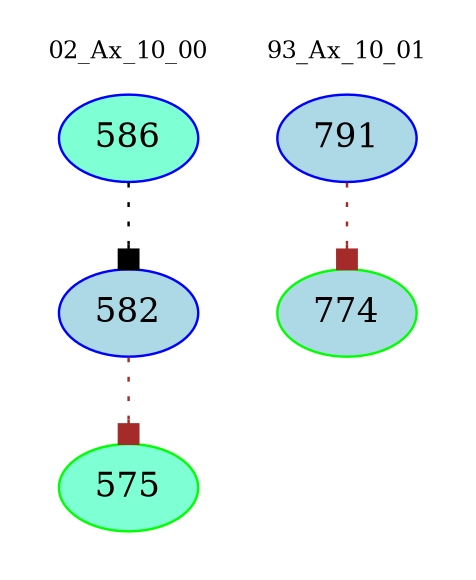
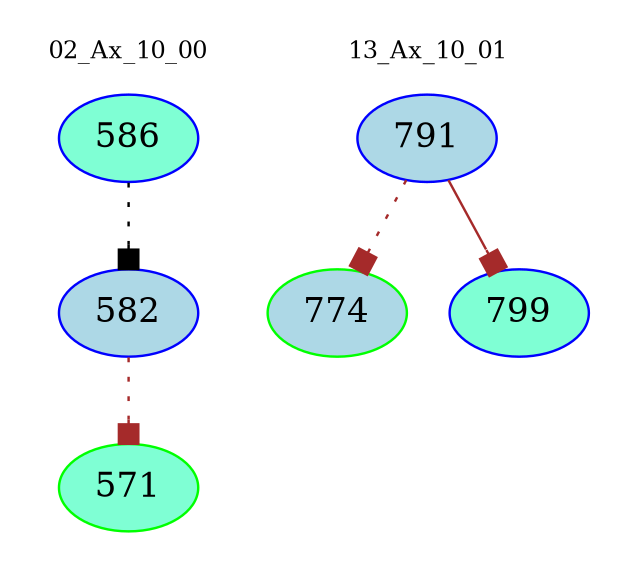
cluster "93_Ax_10_01": label "93_Ax_10_01" -> "13_Ax_10_01"
node "799": added
node "575": label "575" -> "571"
